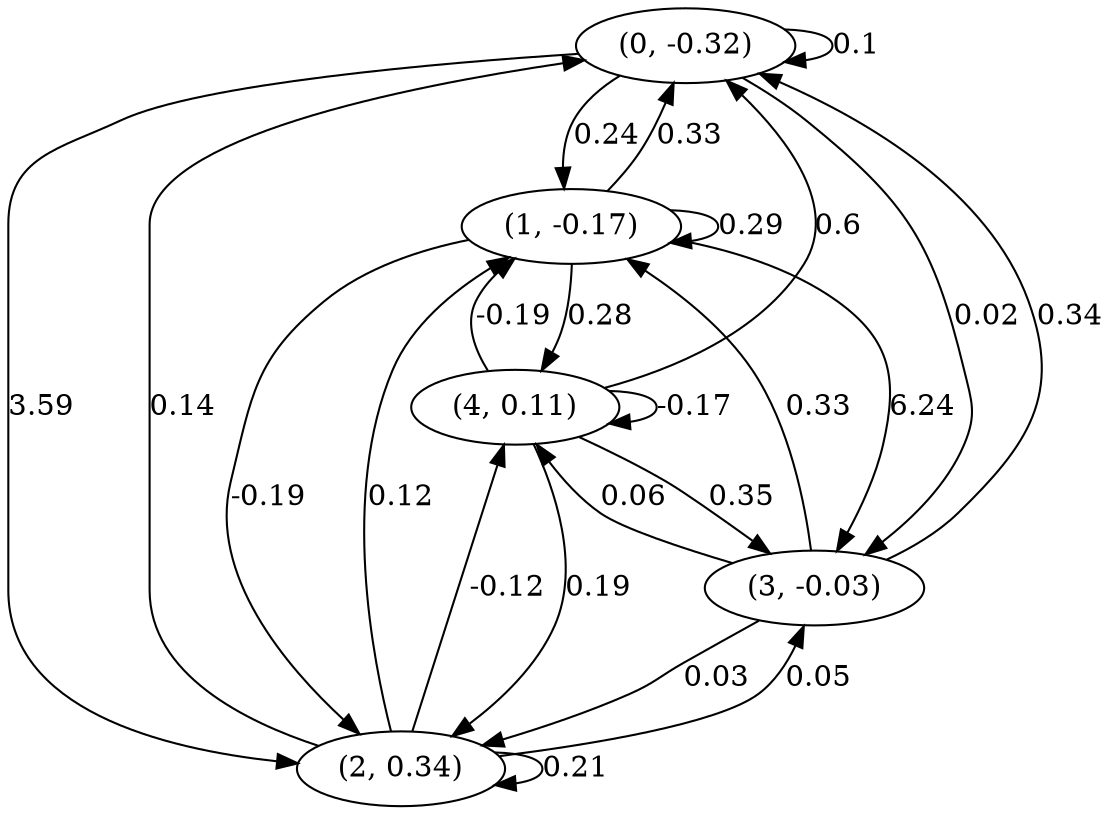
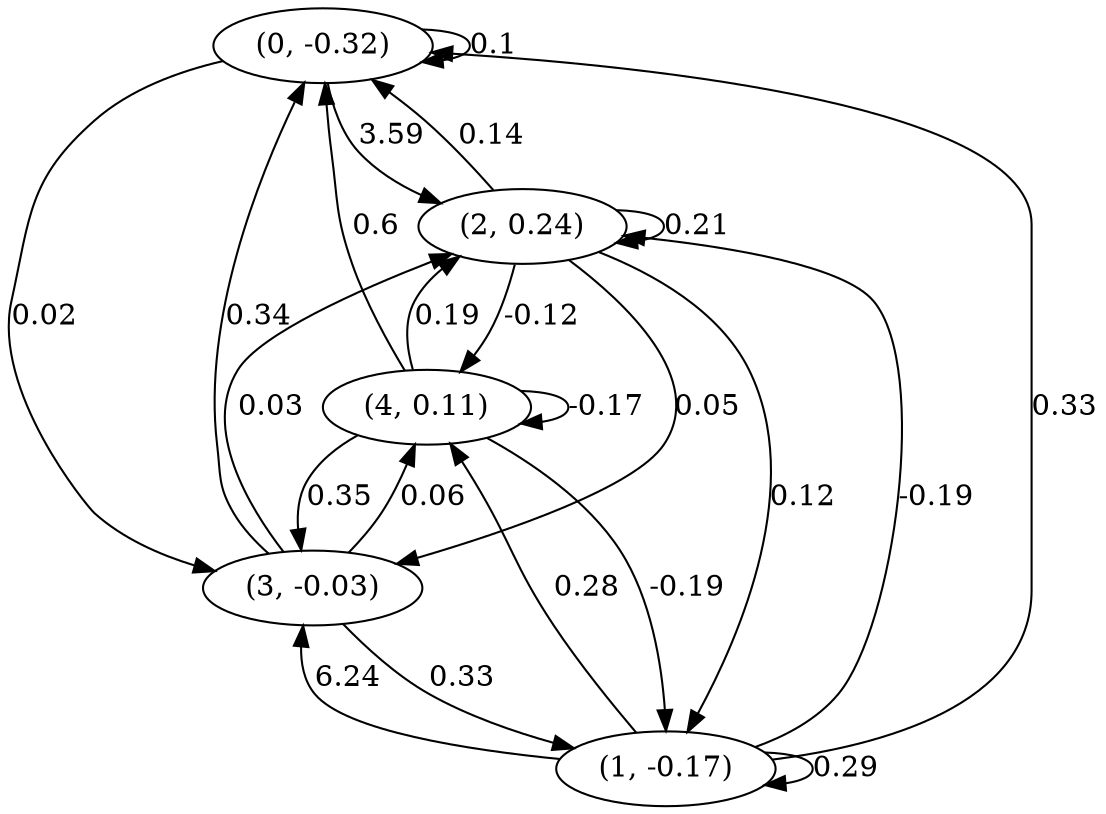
edge "(0, -0.32)" -> "(1, -0.17)": removed, label "0.24"
node "(2, 0.34)": label "(2, 0.34)" -> "(2, 0.24)"
